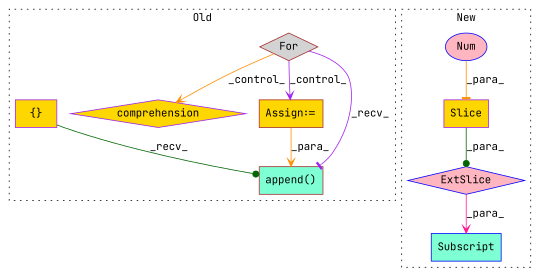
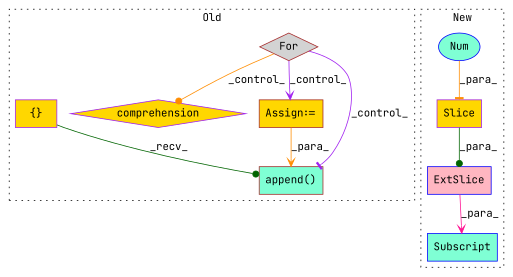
node "Num": fillcolor lightpink -> aquamarine
edge "For" -> "comprehension": arrowhead vee -> dot
edge "For" -> "append()": label "_recv_" -> "_control_"
node "ExtSlice": shape diamond -> box
